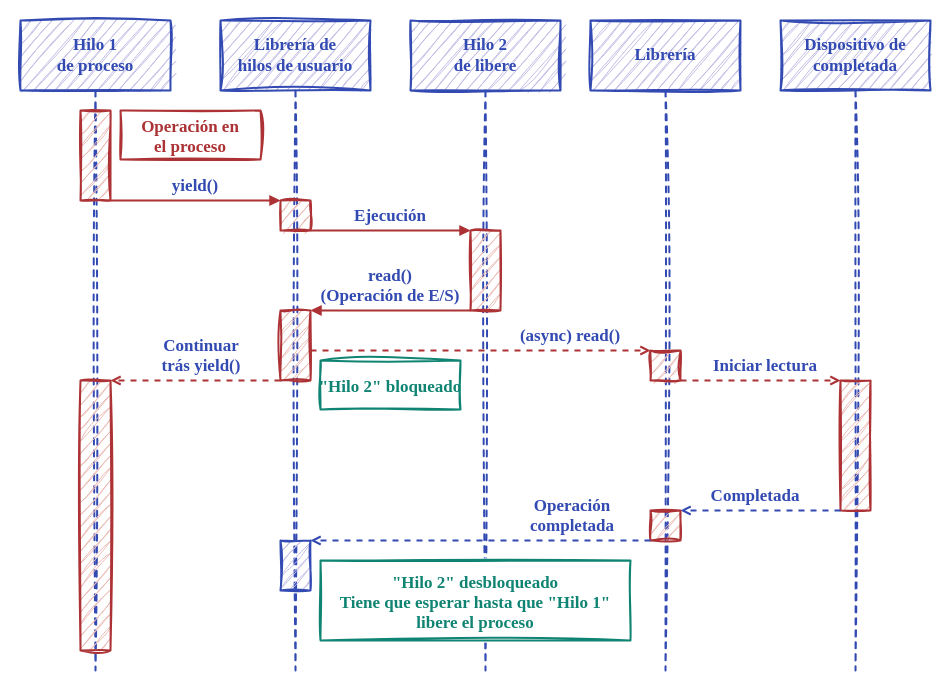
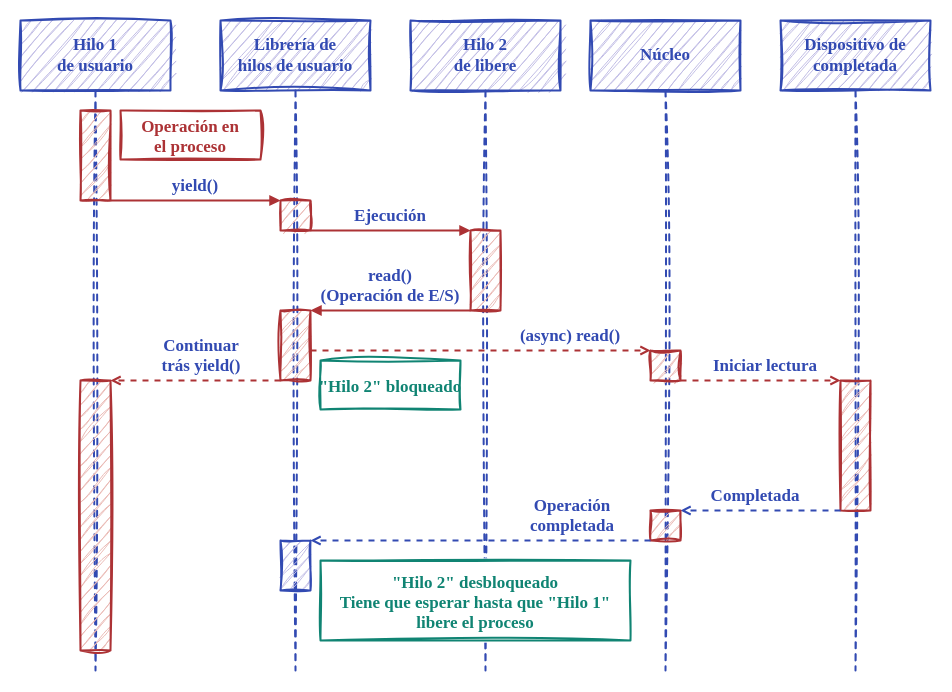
node "Hilo 1 de proceso": label "Hilo 1 de proceso" -> "Hilo 1 de usuario"
node "Librería": label "Librería" -> "Núcleo"
